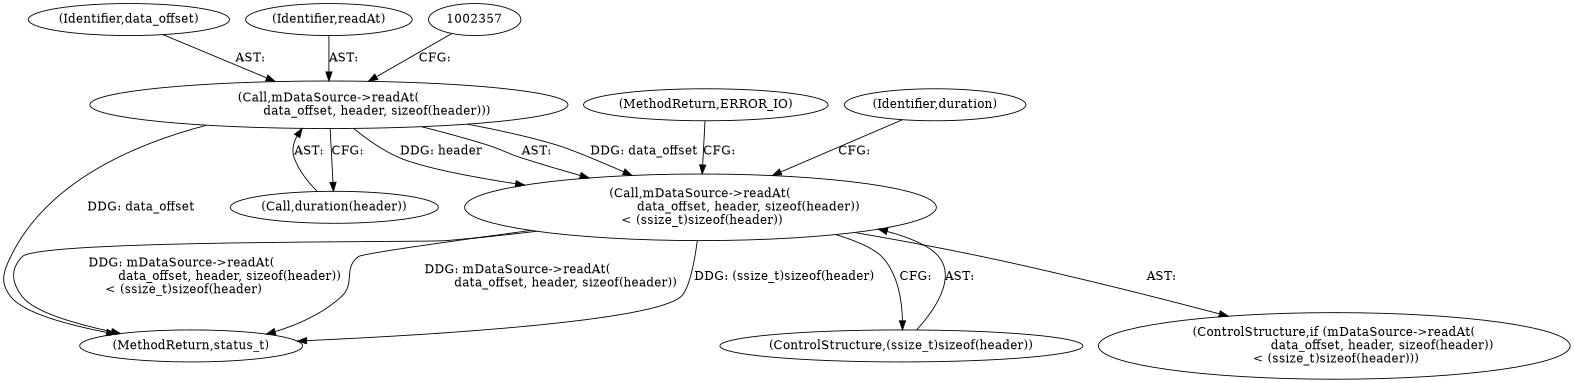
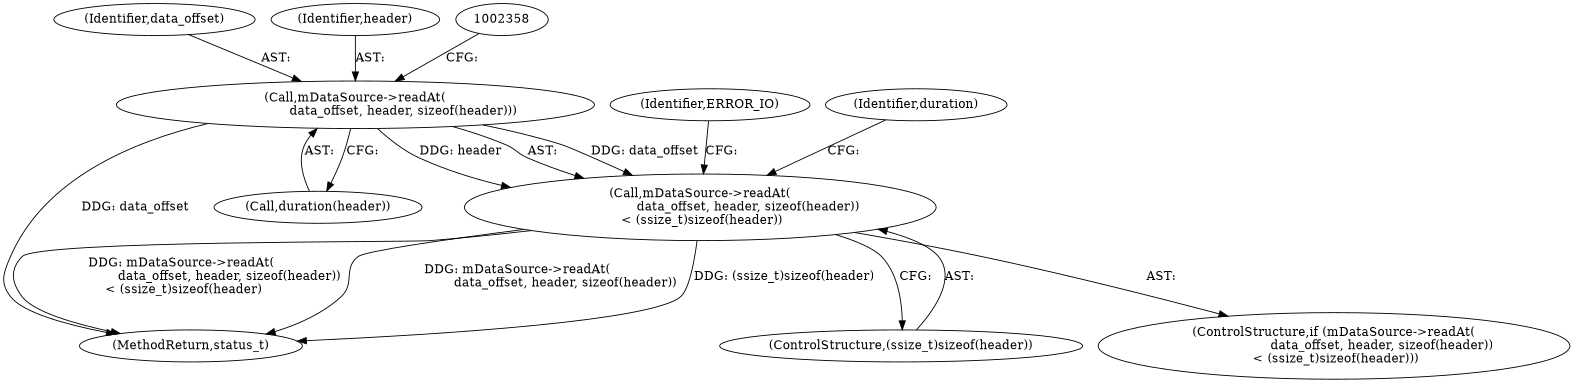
node "(Identifier,readAt)": label "(Identifier,readAt)" -> "(Identifier,header)"
node "1002357": label "1002357" -> "1002358"
node "(MethodReturn,ERROR_IO)": label "(MethodReturn,ERROR_IO)" -> "(Identifier,ERROR_IO)"
